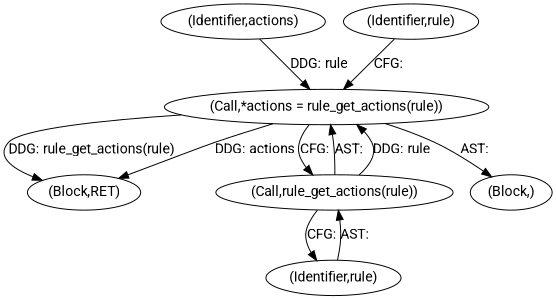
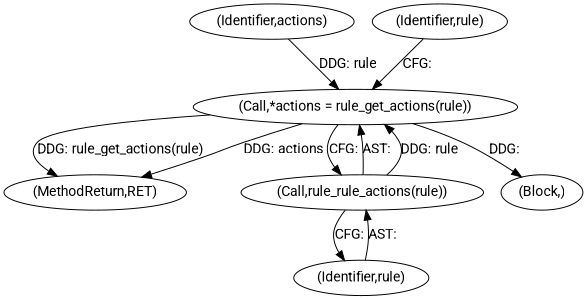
edge "(Call,*actions = rule_get_actions(rule))" -> "(Block,)": label "AST: " -> "DDG: "
node "(Block,RET)": label "(Block,RET)" -> "(MethodReturn,RET)"
node "(Call,rule_get_actions(rule))": label "(Call,rule_get_actions(rule))" -> "(Call,rule_rule_actions(rule))"
